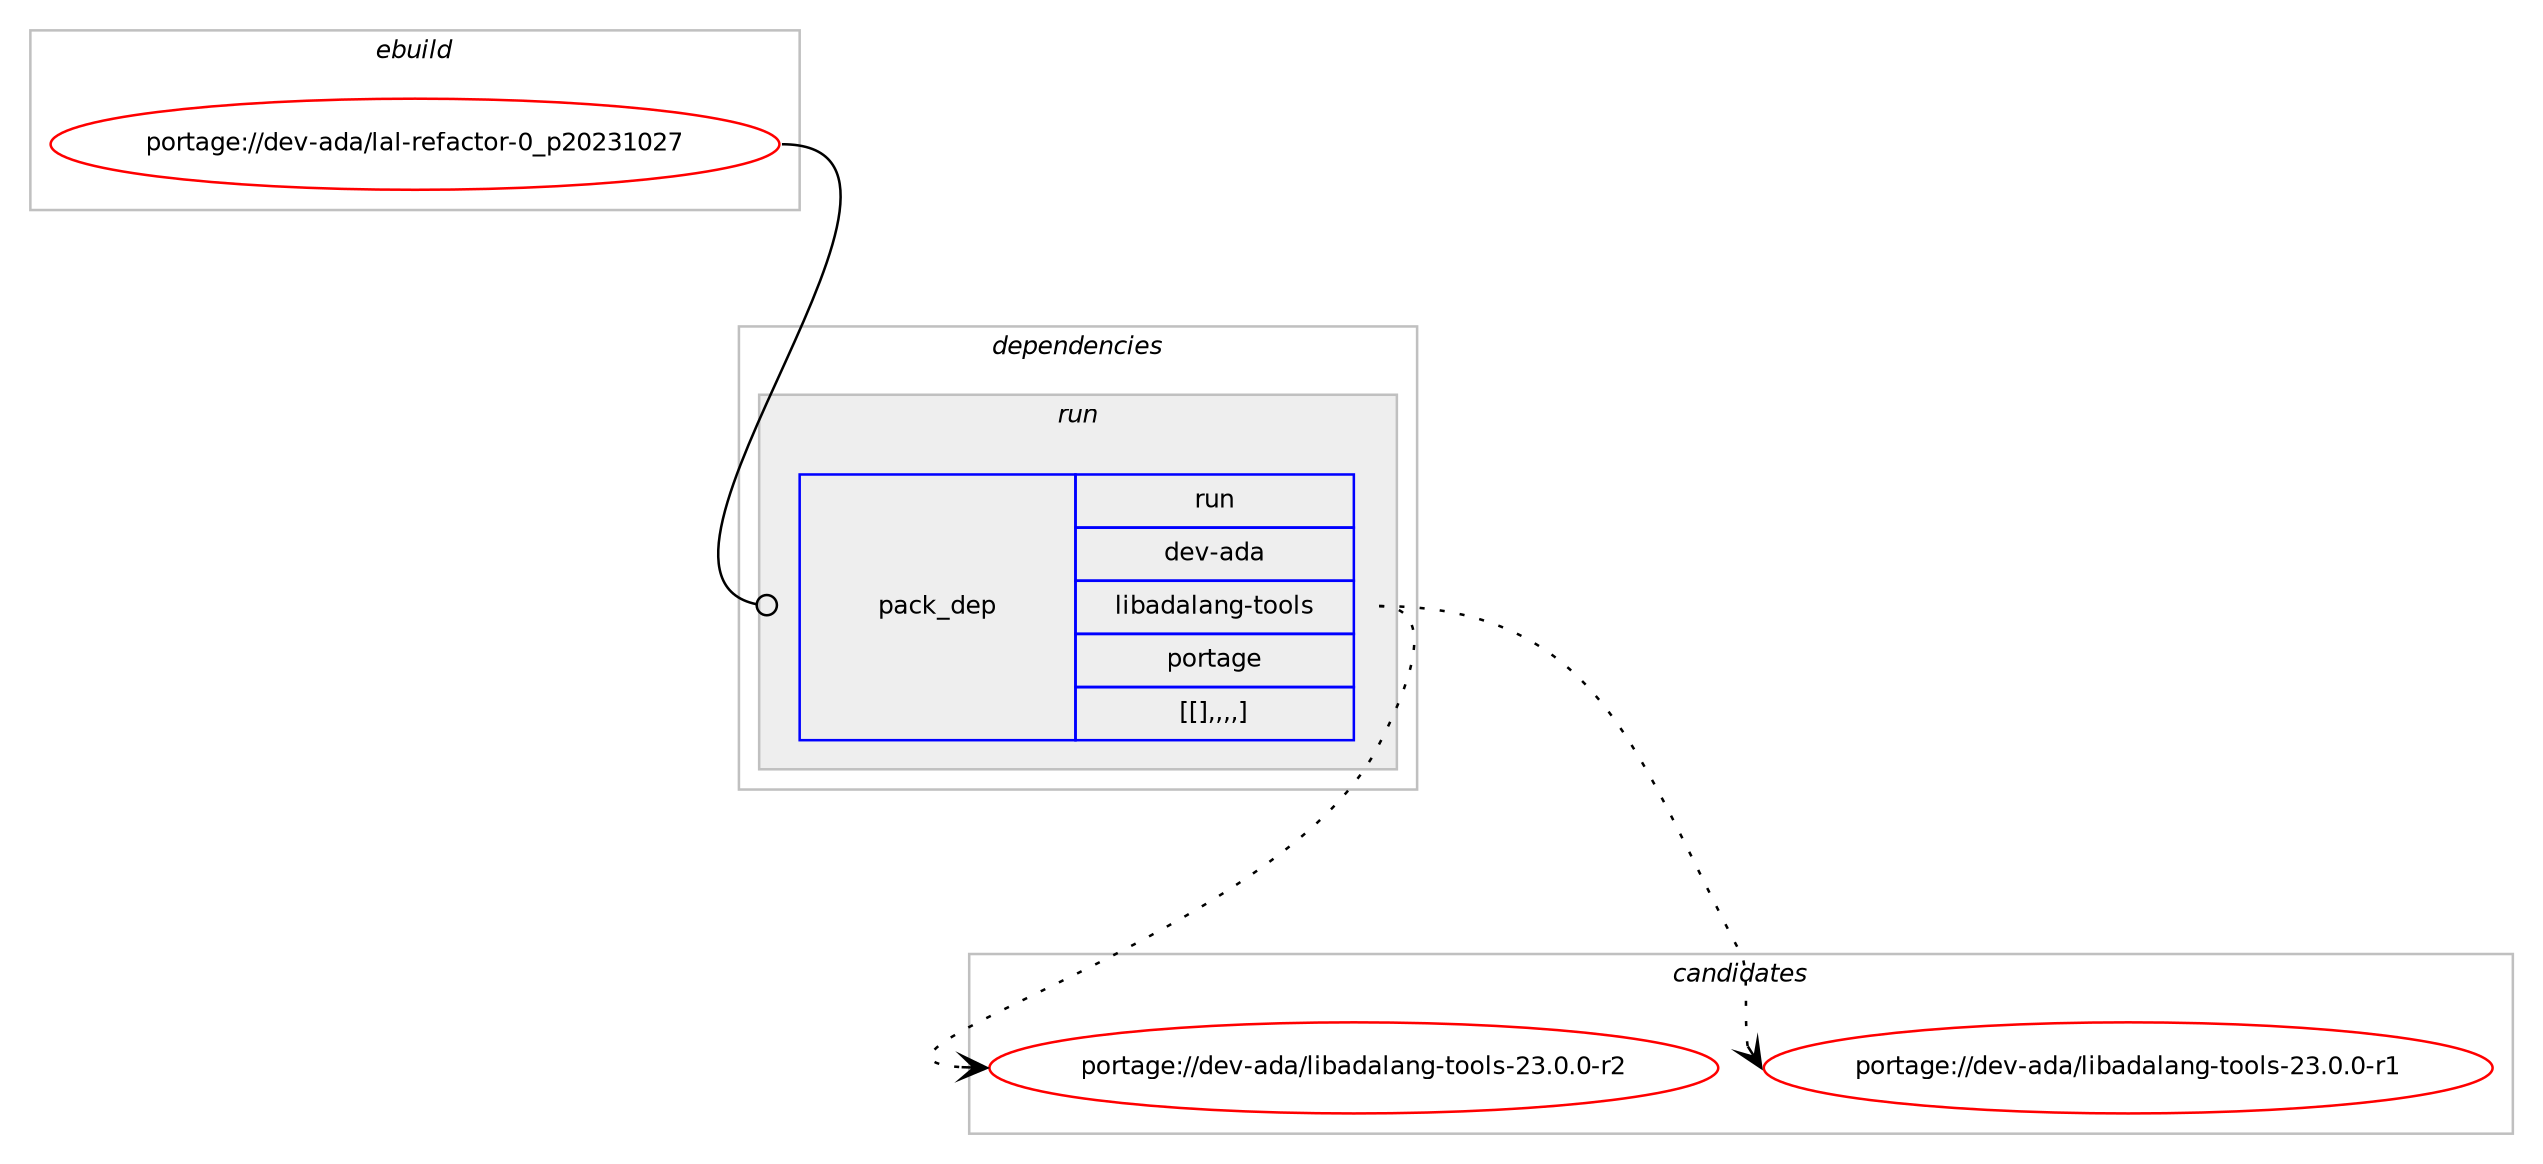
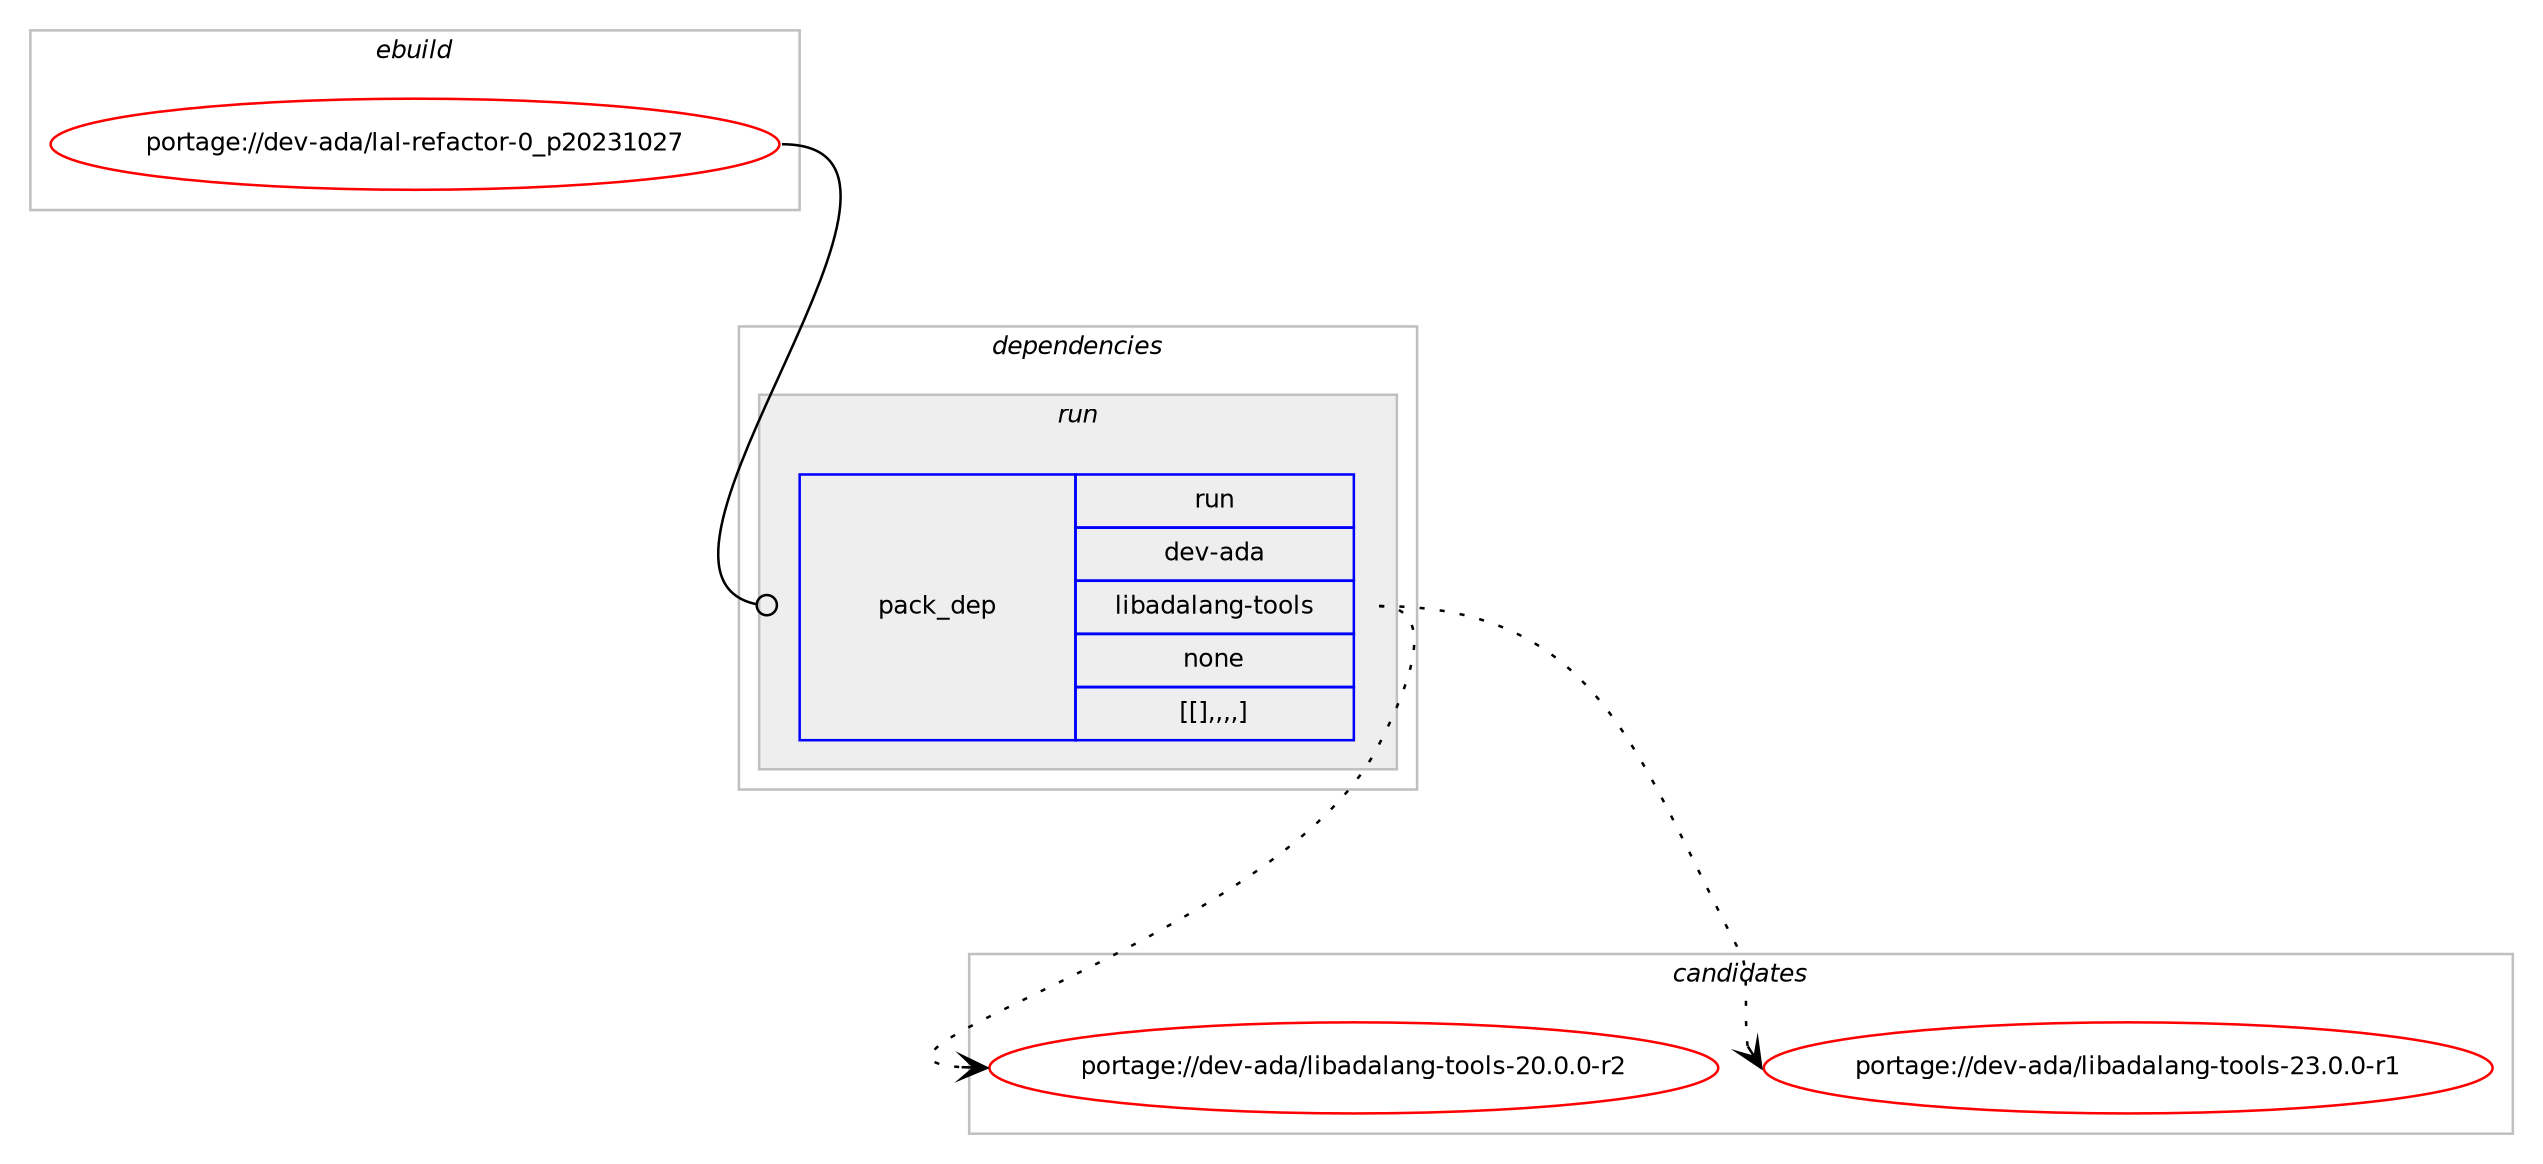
node "pack_dep": text "portage" -> "none"
node "portage://dev-ada/libadalang-tools-23.0.0-r2": label "portage://dev-ada/libadalang-tools-23.0.0-r2" -> "portage://dev-ada/libadalang-tools-20.0.0-r2"
